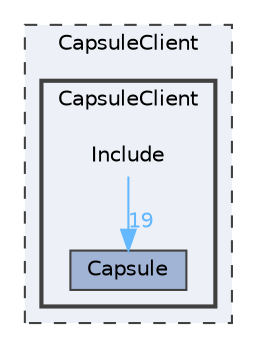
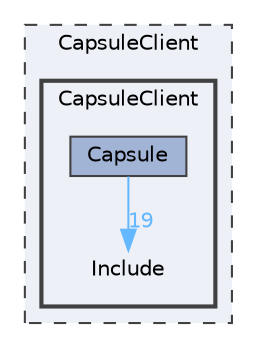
edge "Include" -> "Capsule": reversed
